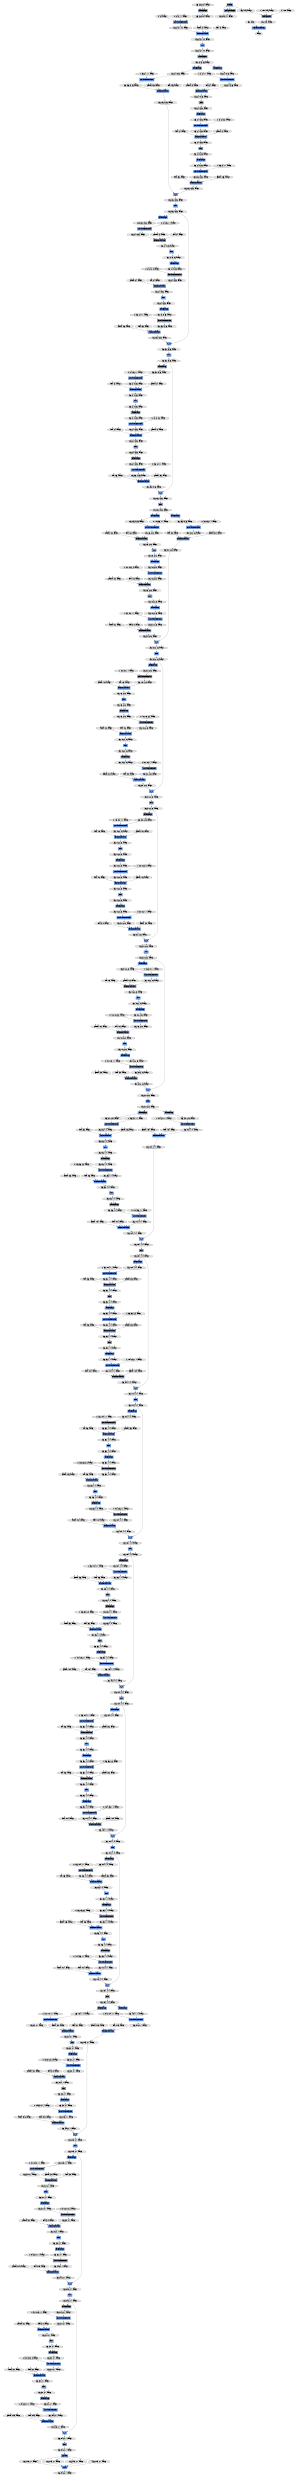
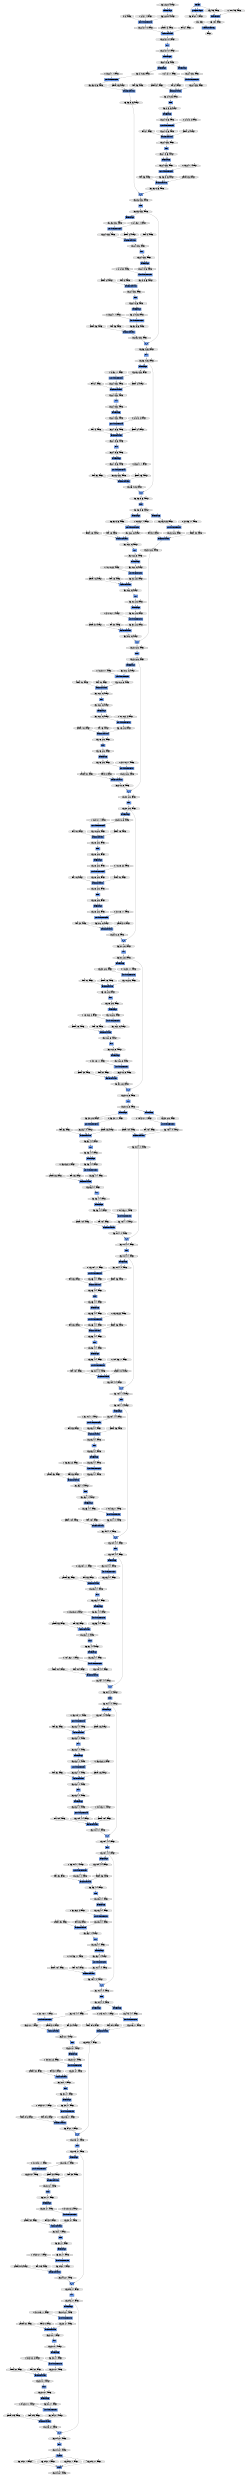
node "b: (1000), float32": removed
